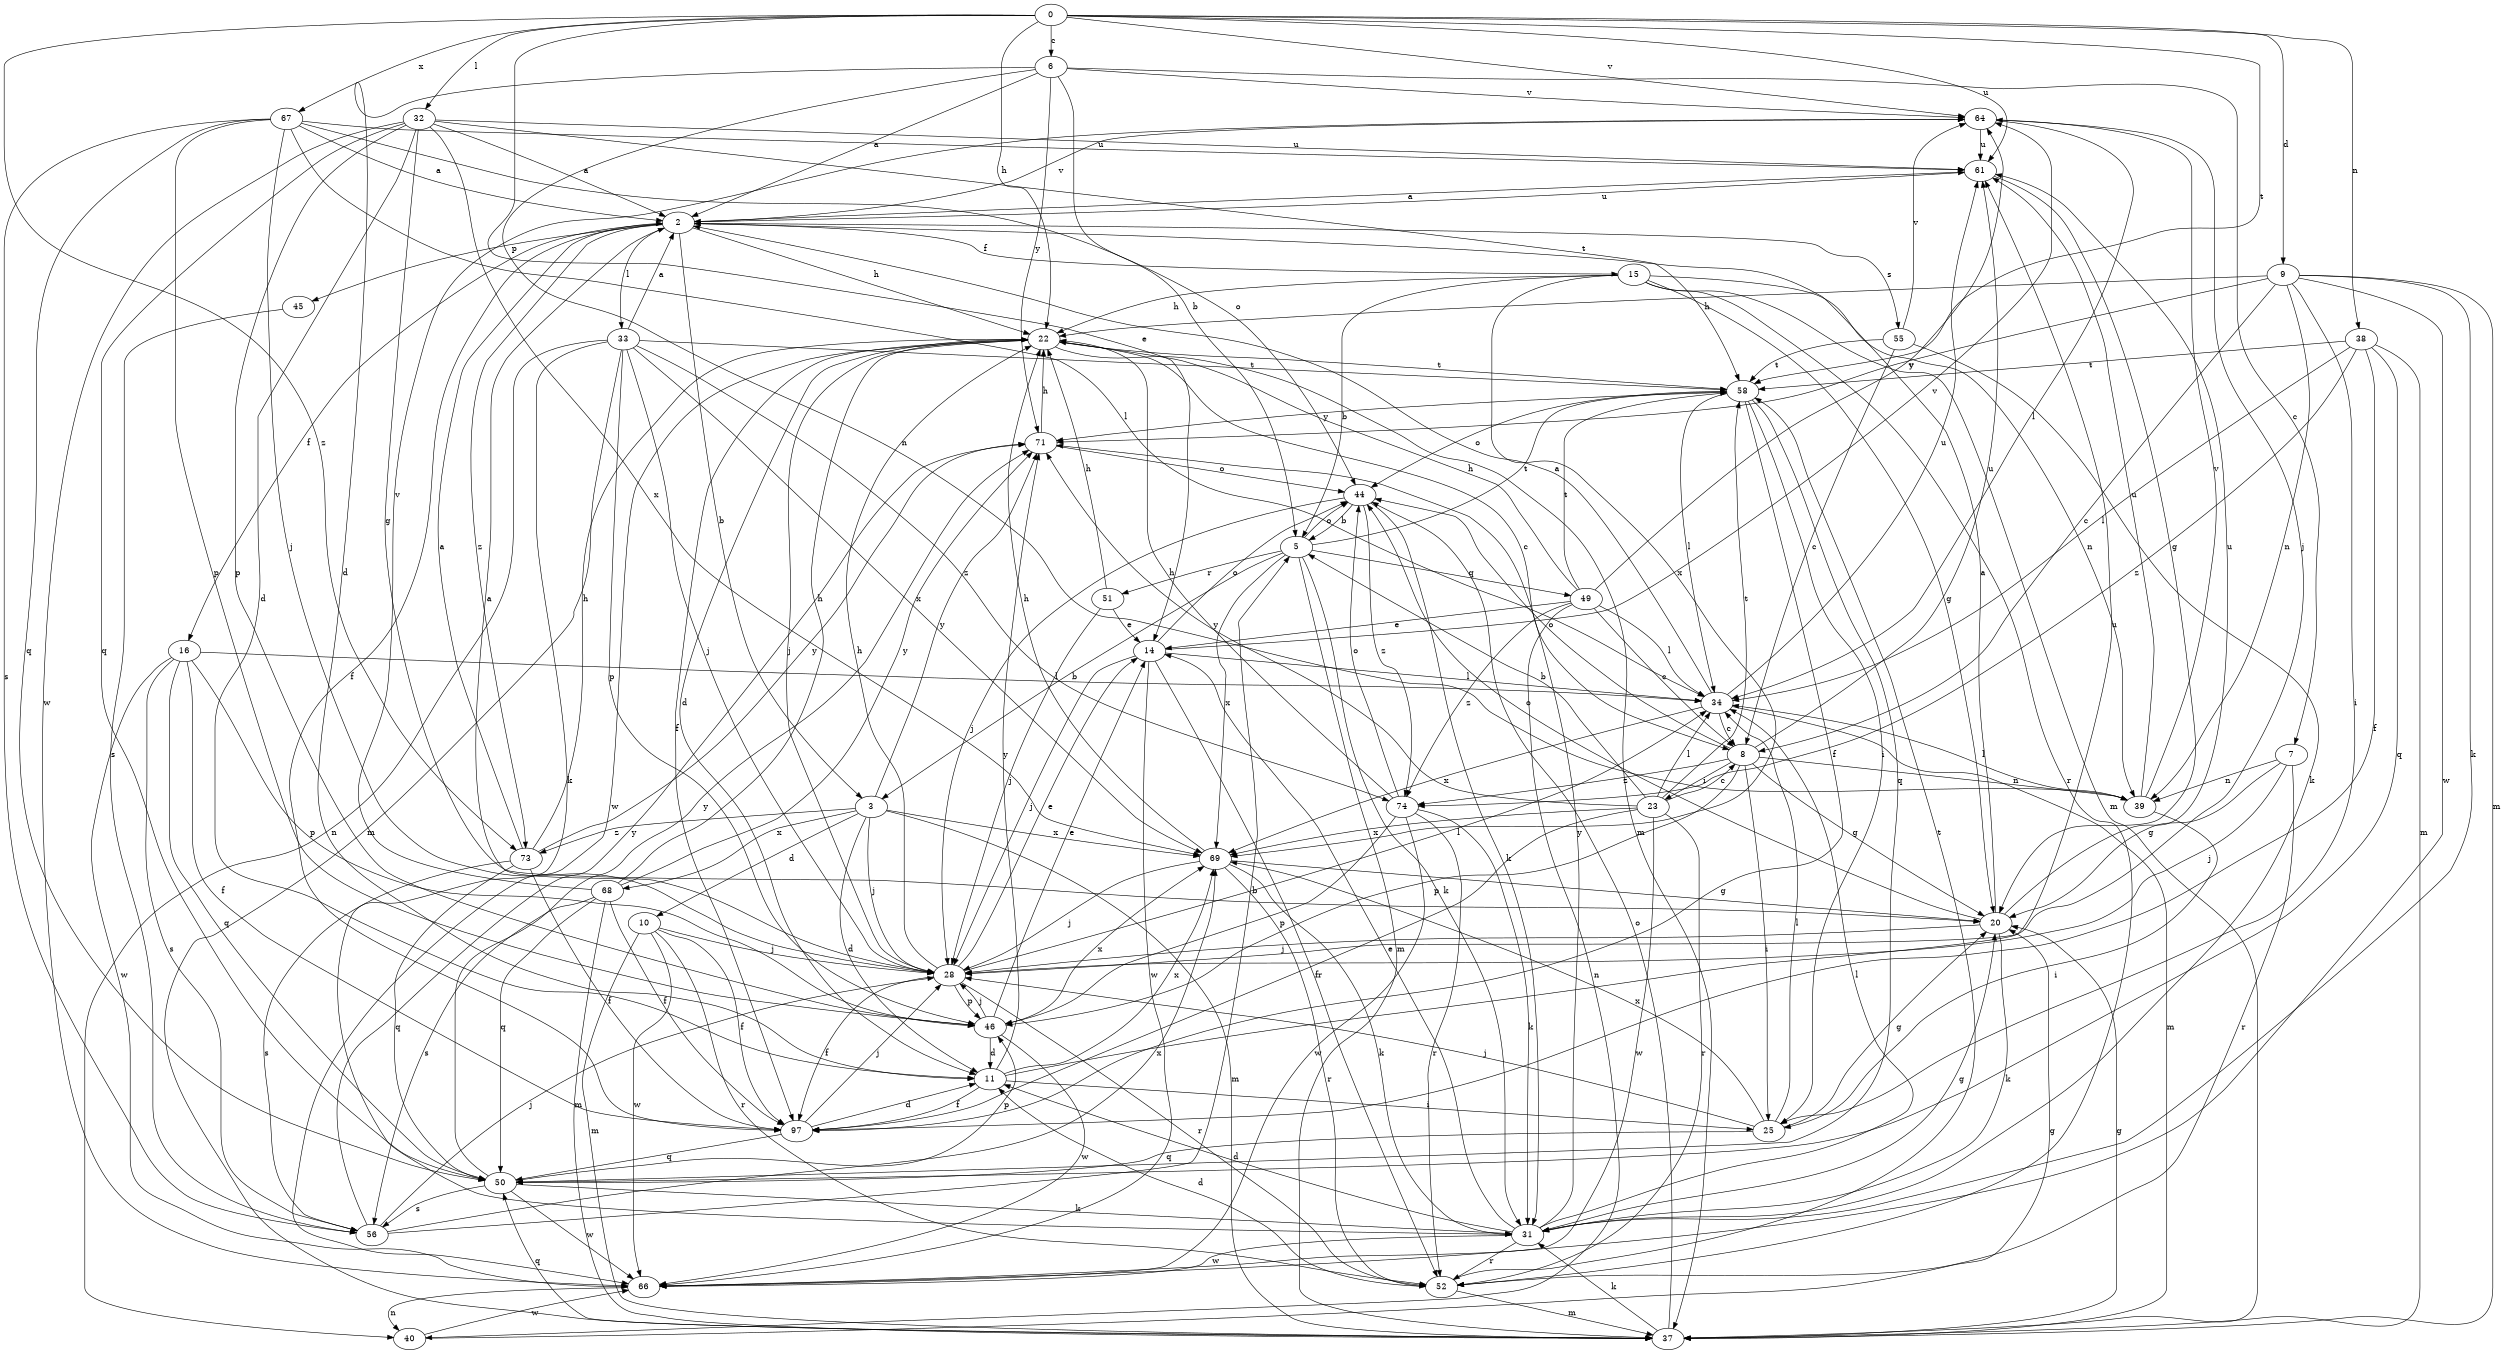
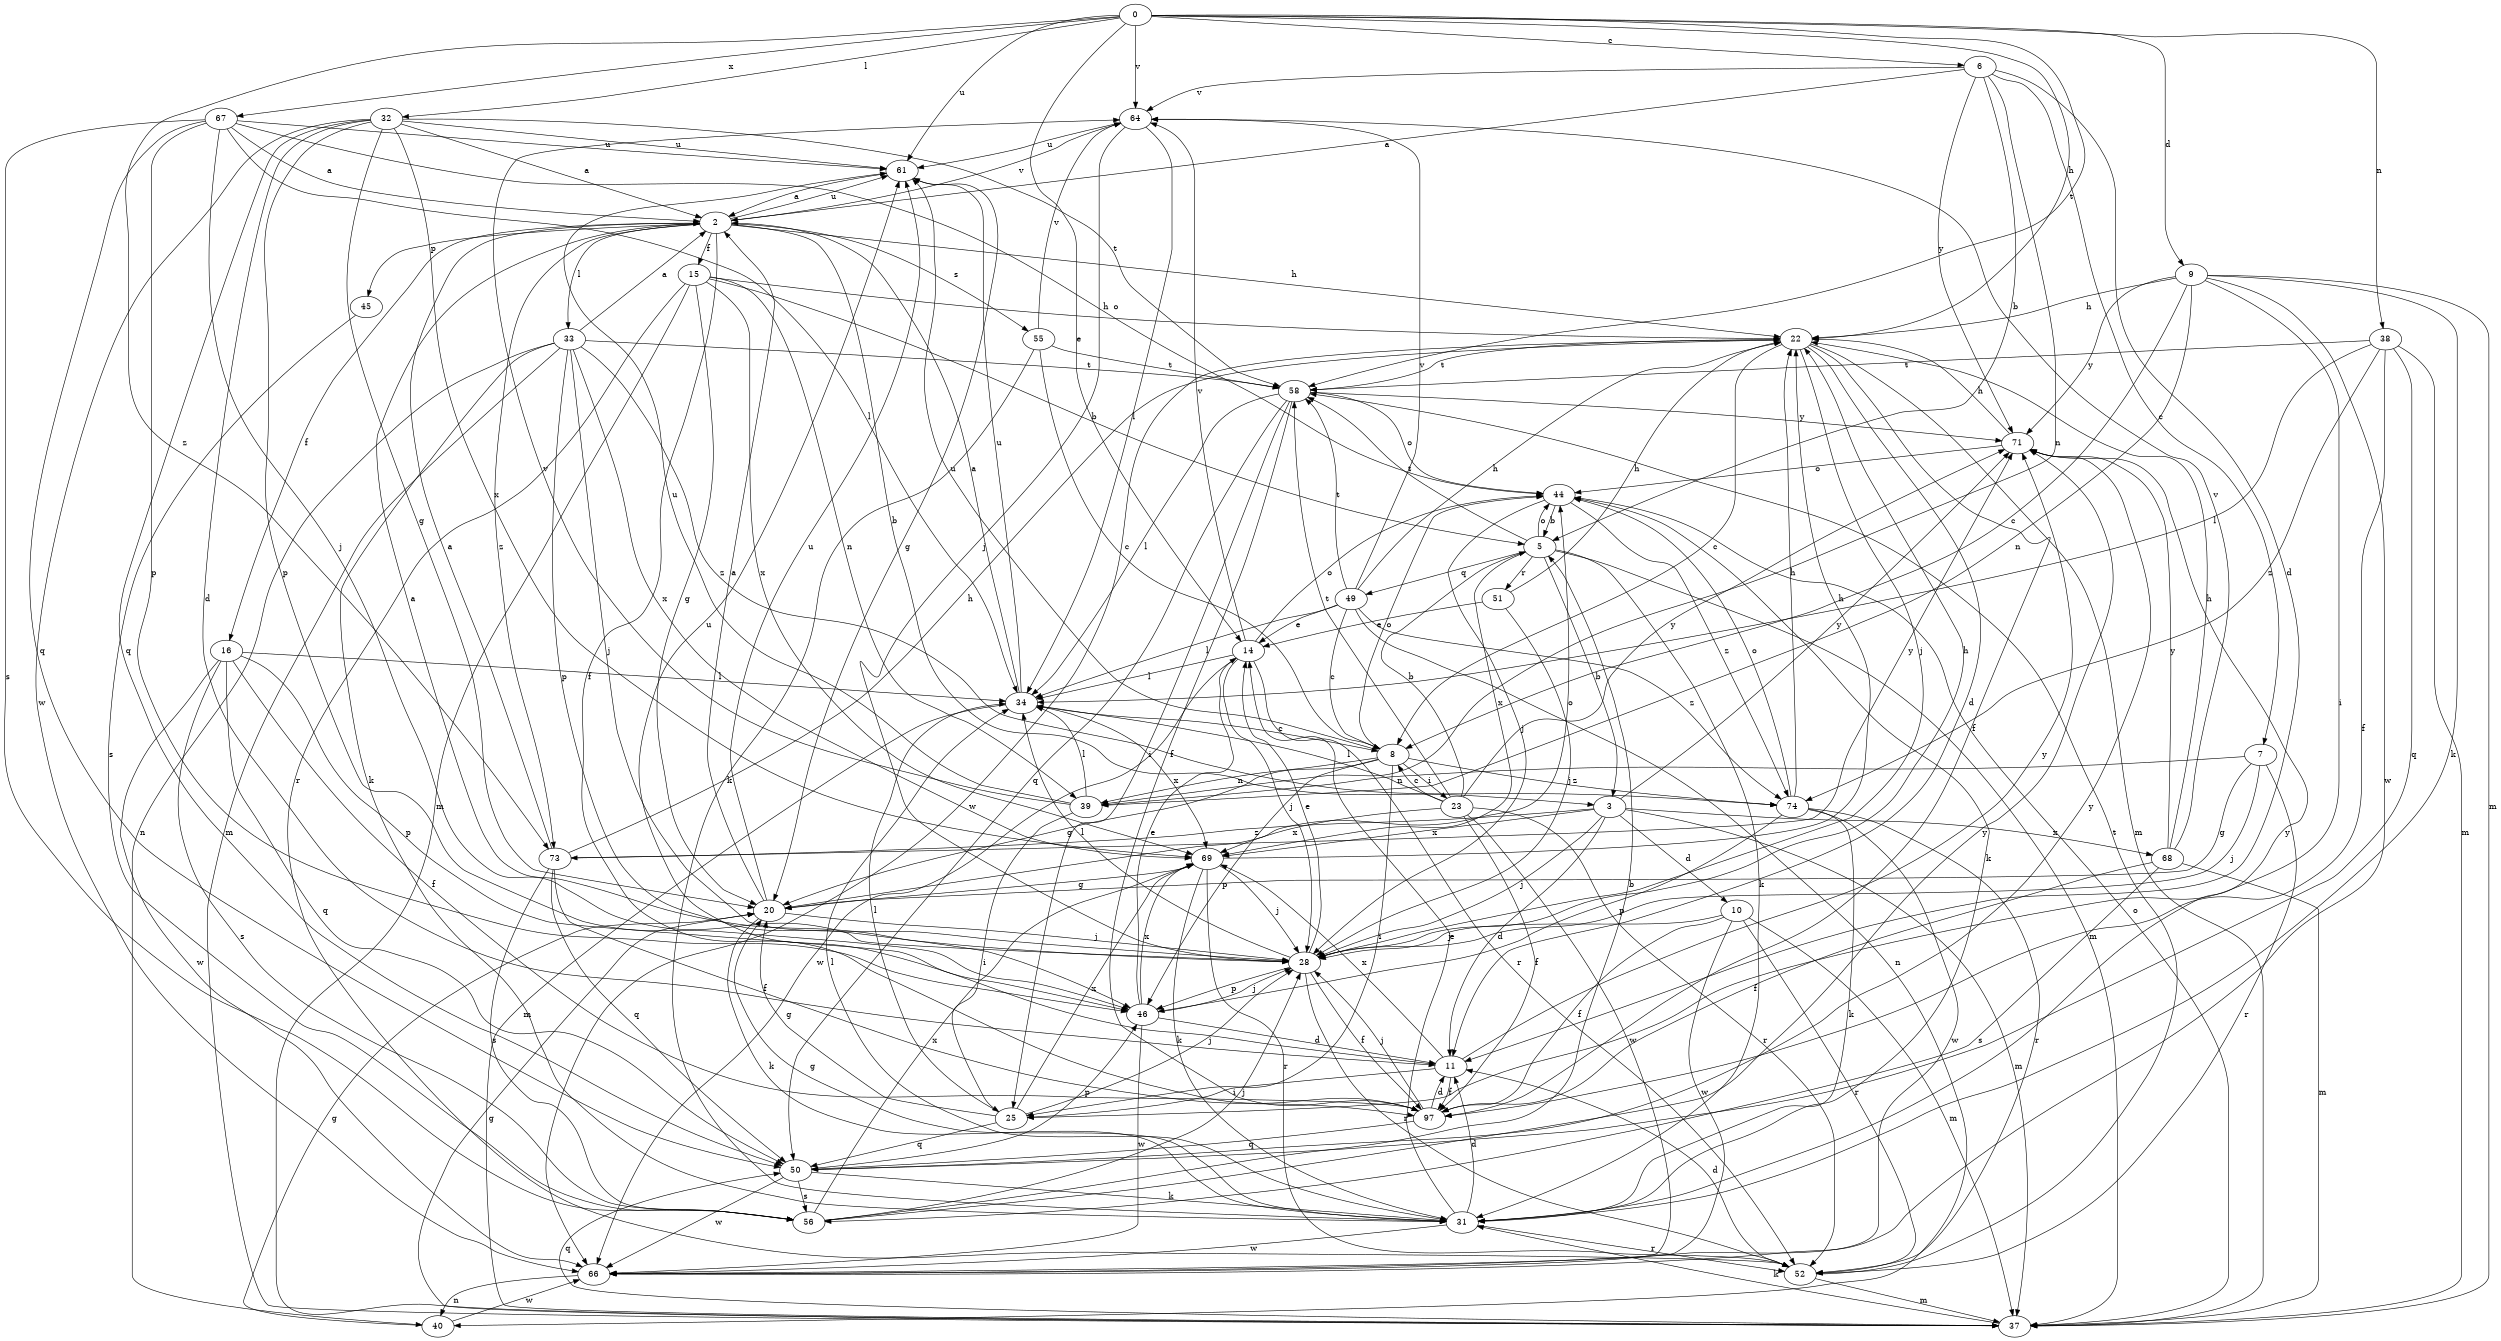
edge "68" -> "50": removed, label "q"
